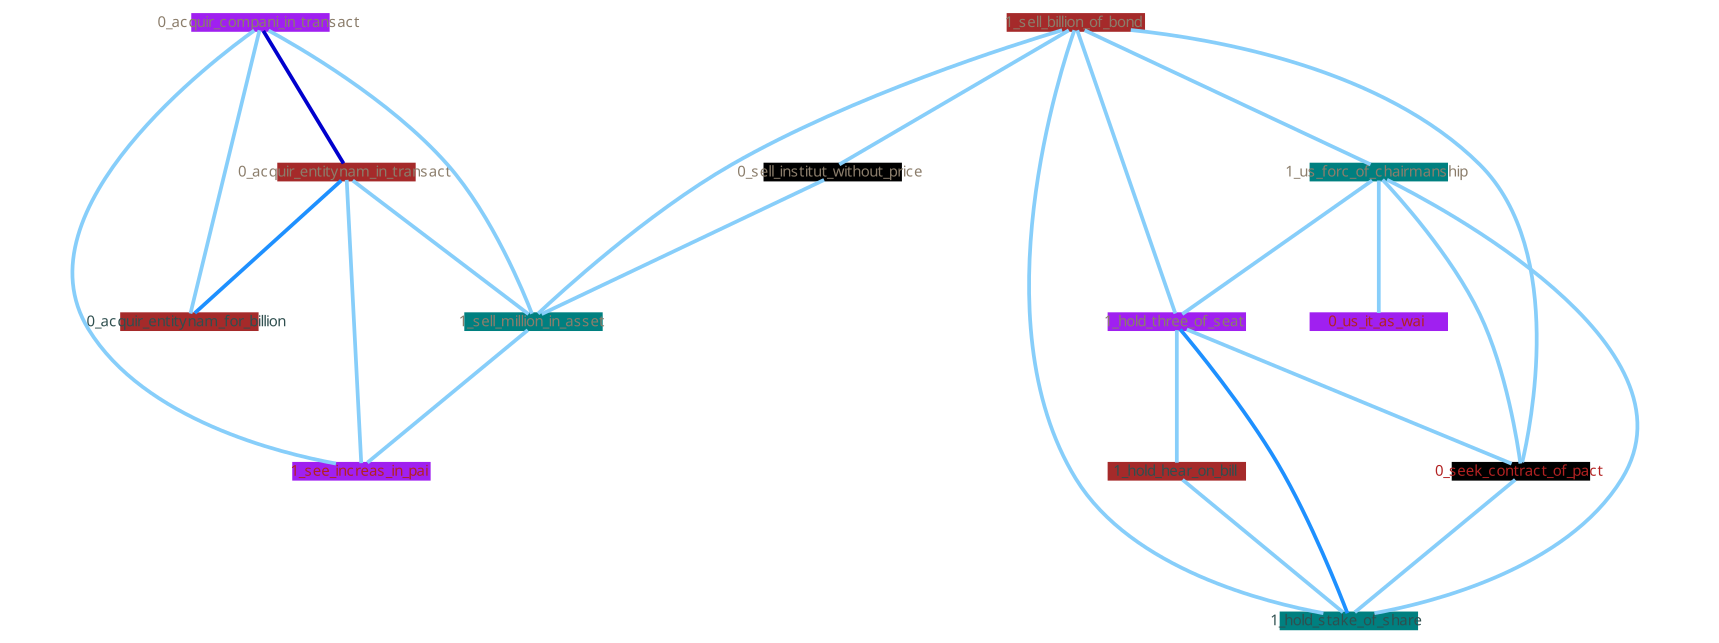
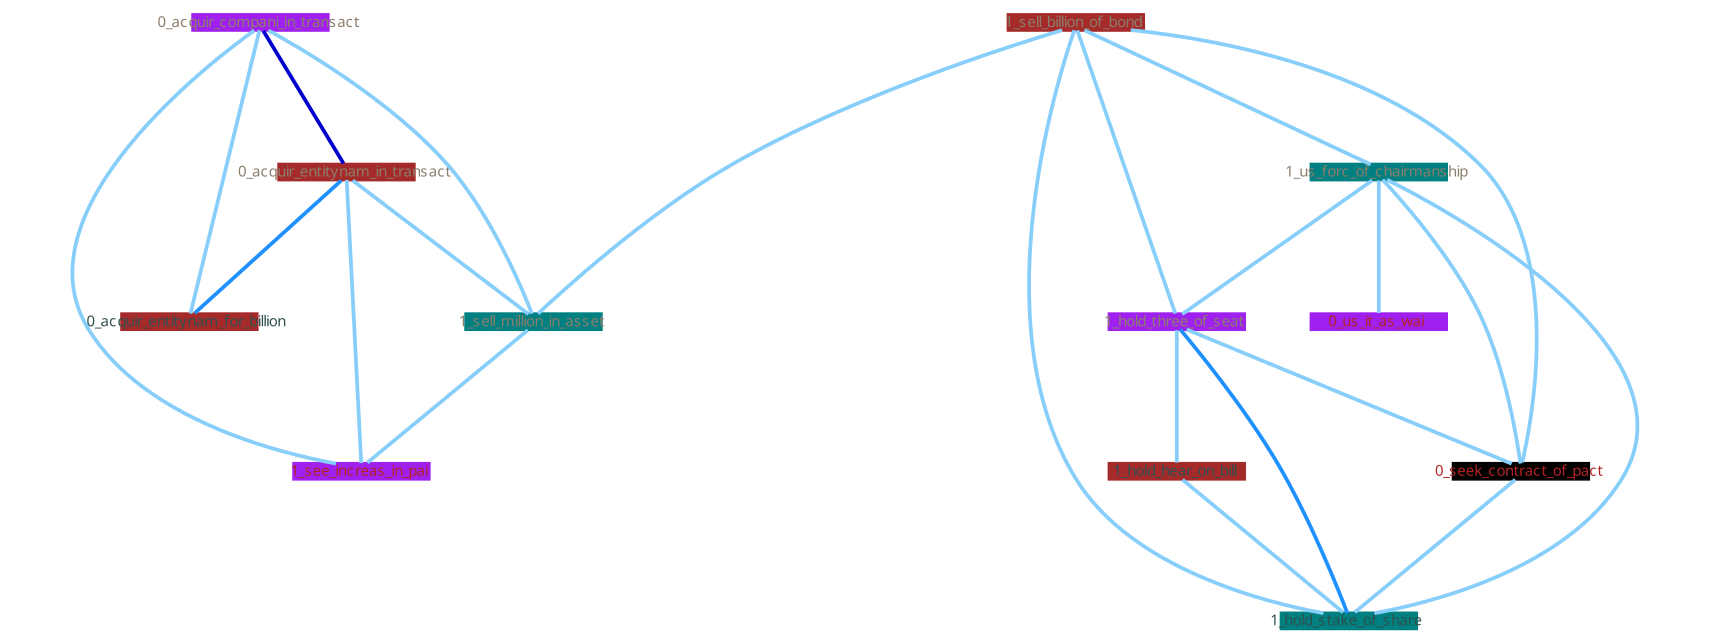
node "0_sell_institut_without_price": removed
